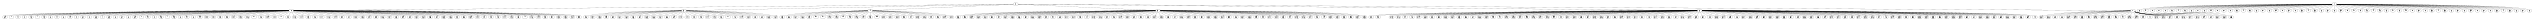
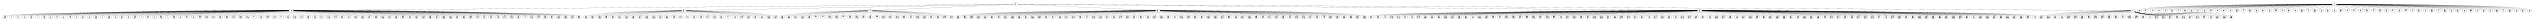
node "274": added
